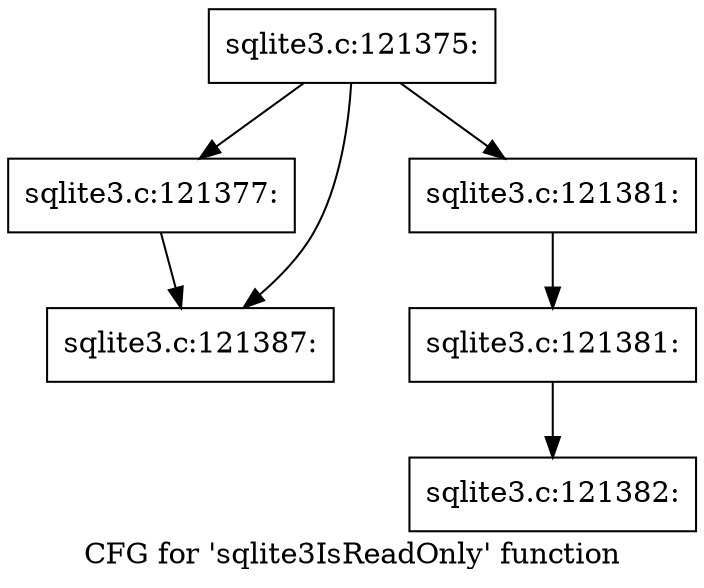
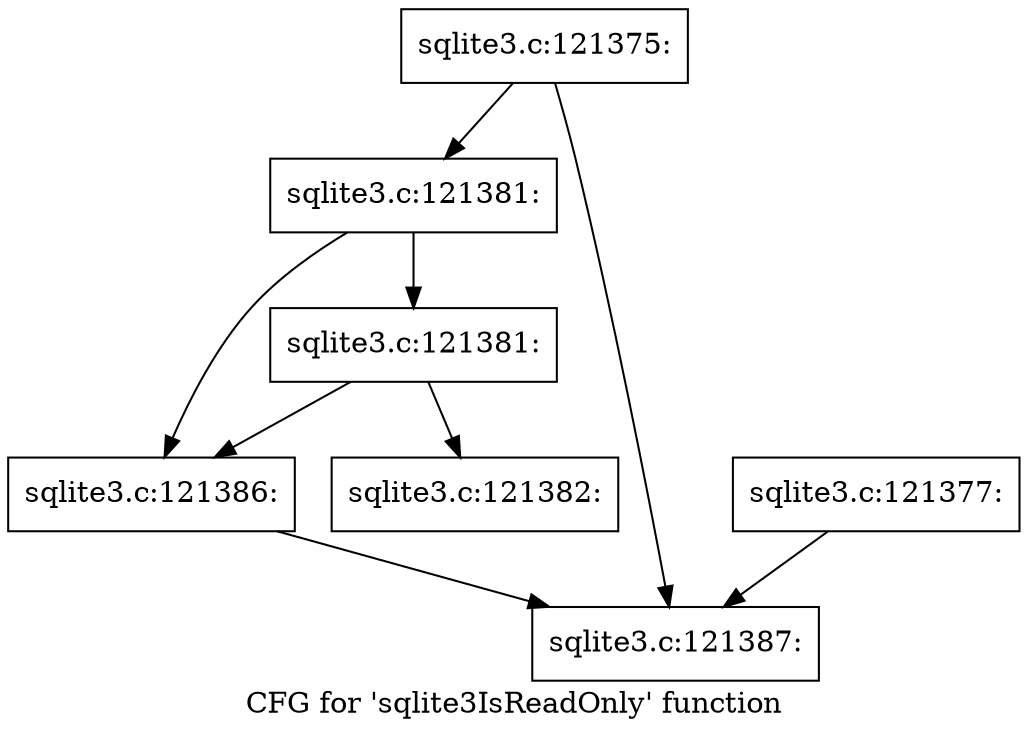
edge "sqlite3.c:121375:" -> "sqlite3.c:121377:": removed
node "sqlite3.c:121386:": added
